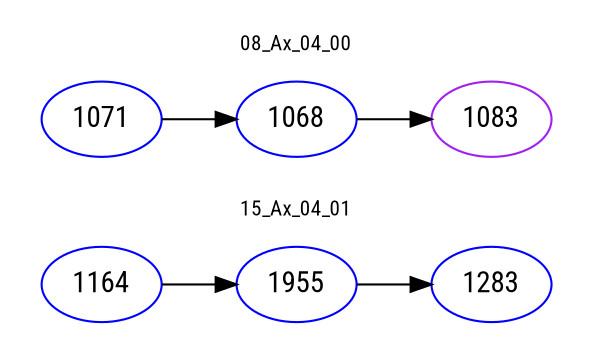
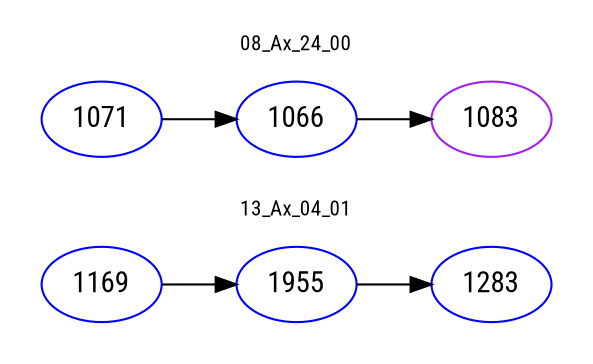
cluster "08_Ax_04_00": label "08_Ax_04_00" -> "08_Ax_24_00"
node "1068": label "1068" -> "1066"
cluster "15_Ax_04_01": label "15_Ax_04_01" -> "13_Ax_04_01"
node "1164": label "1164" -> "1169"
